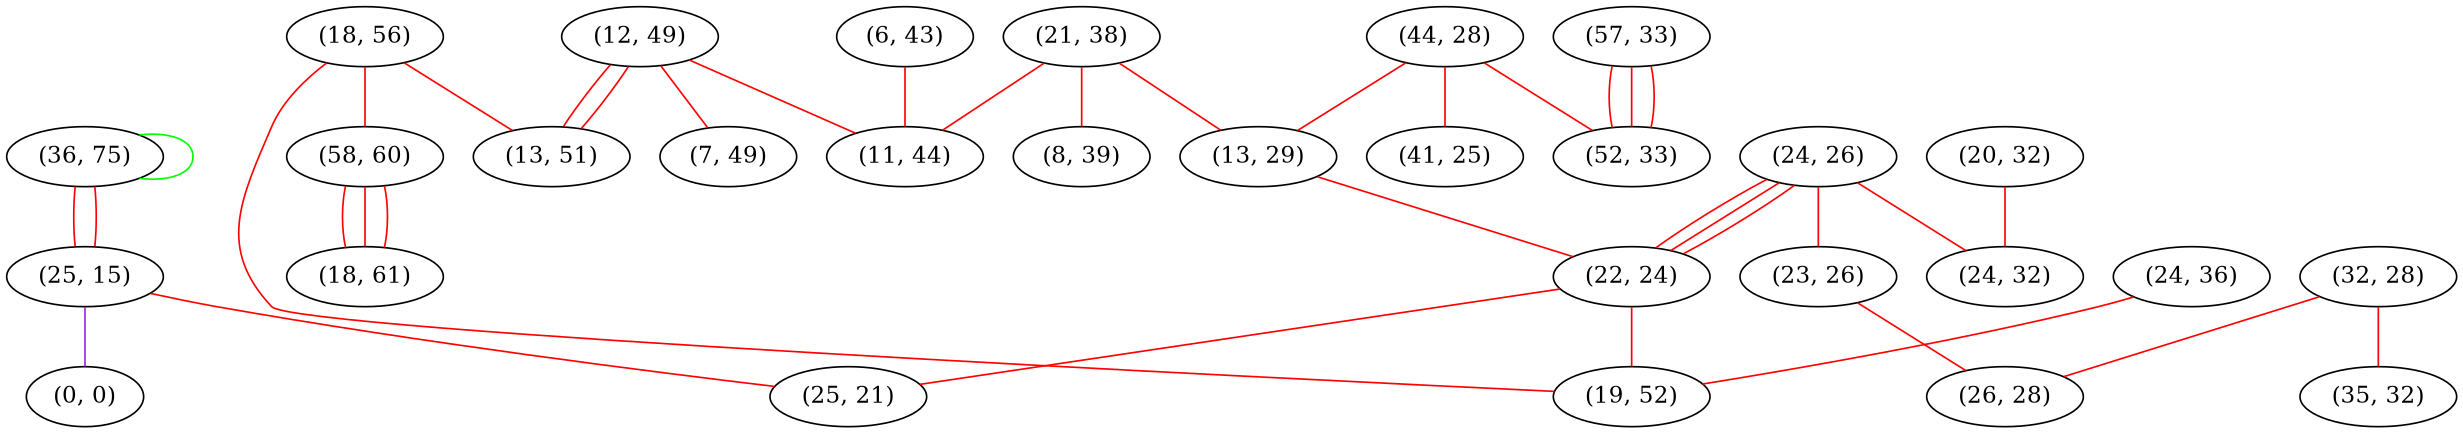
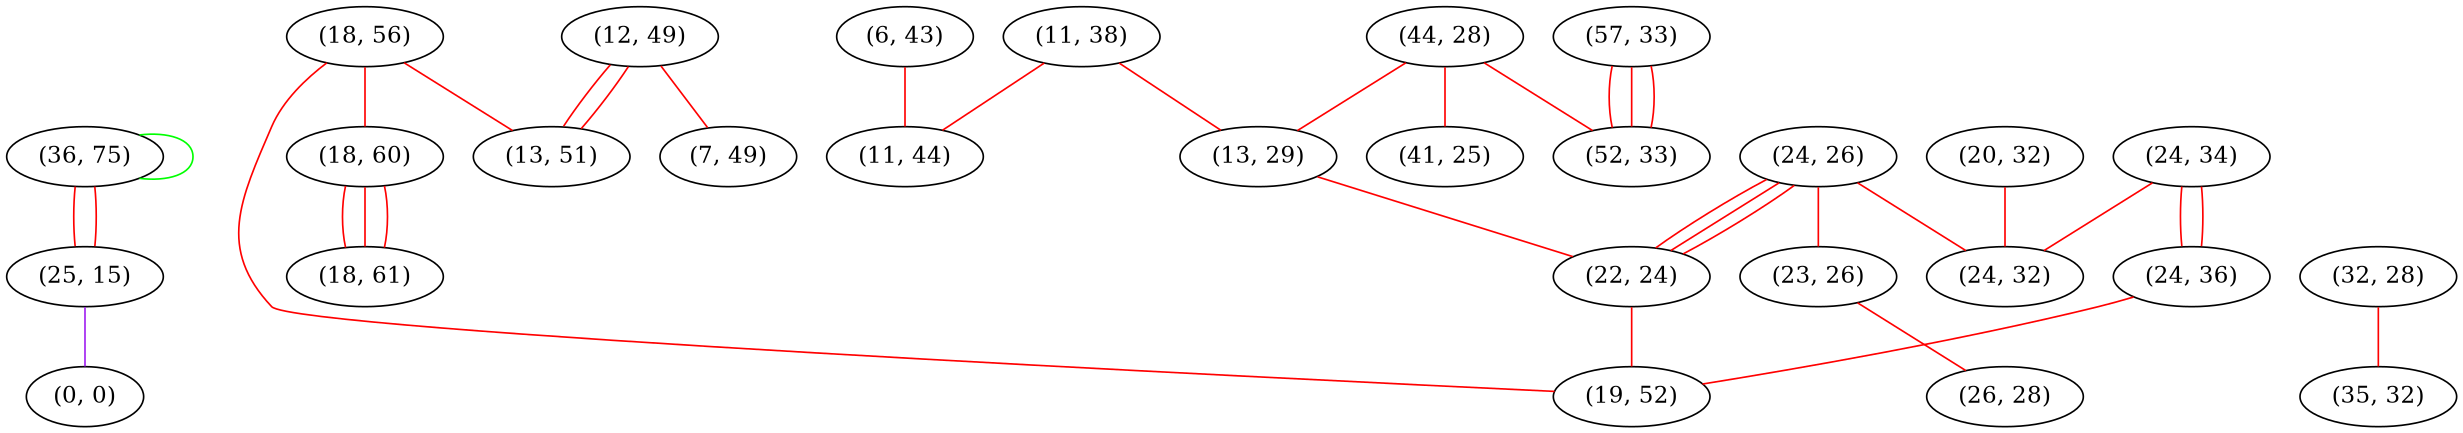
node "(21, 38)": label "(21, 38)" -> "(11, 38)"
edge "(12, 49)" -- "(11, 44)": removed
node "(58, 60)": label "(58, 60)" -> "(18, 60)"
node "(8, 39)": removed
node "(24, 34)": added
edge "(32, 28)" -- "(26, 28)": removed
node "(25, 21)": removed
